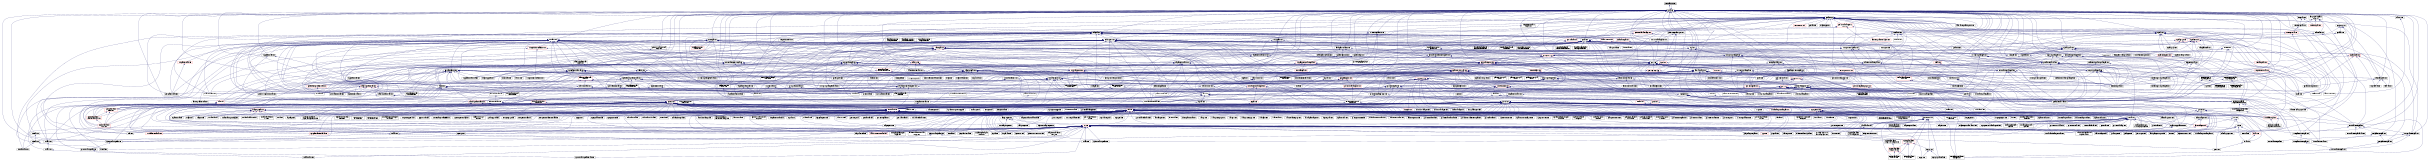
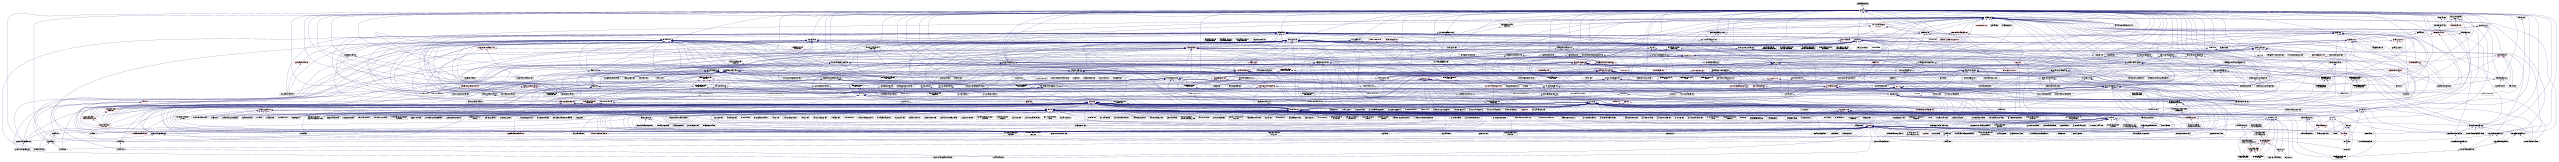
node "zero_copy_parcels_1001.cpp": added
